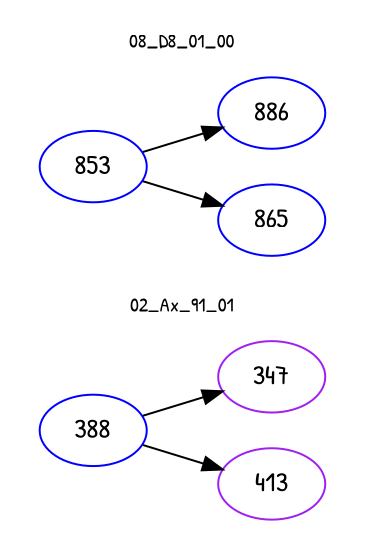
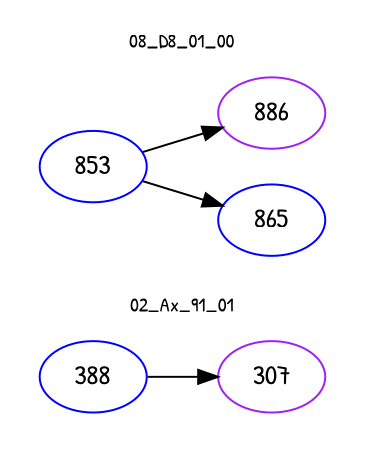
node "886": color blue -> purple
node "347": label "347" -> "307"
node "413": removed
